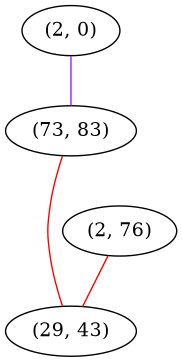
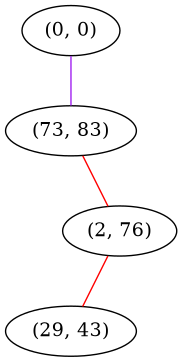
node "(2, 0)": label "(2, 0)" -> "(0, 0)"
edge "(73, 83)" -- "(29, 43)": now "(73, 83)" -- "(2, 76)"
